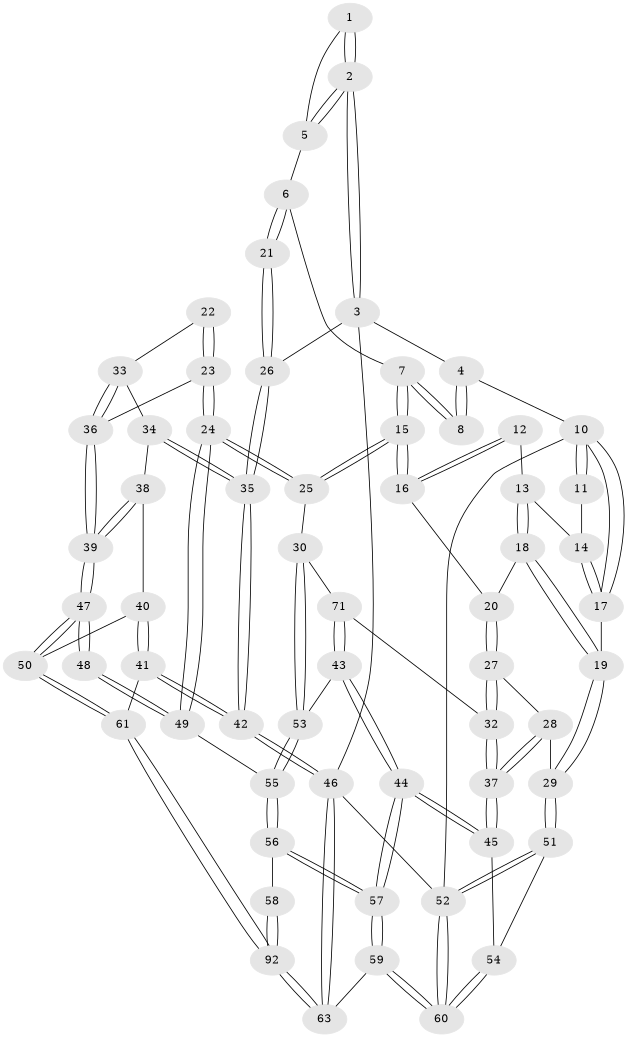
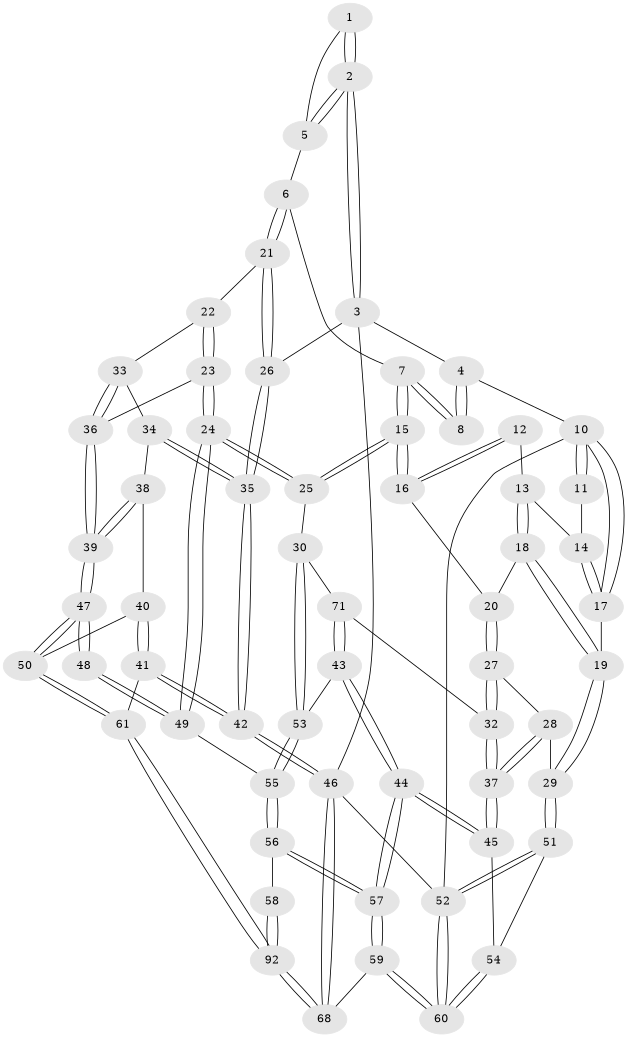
edge "21" -- "22": added
node "63": label "63" -> "68"
